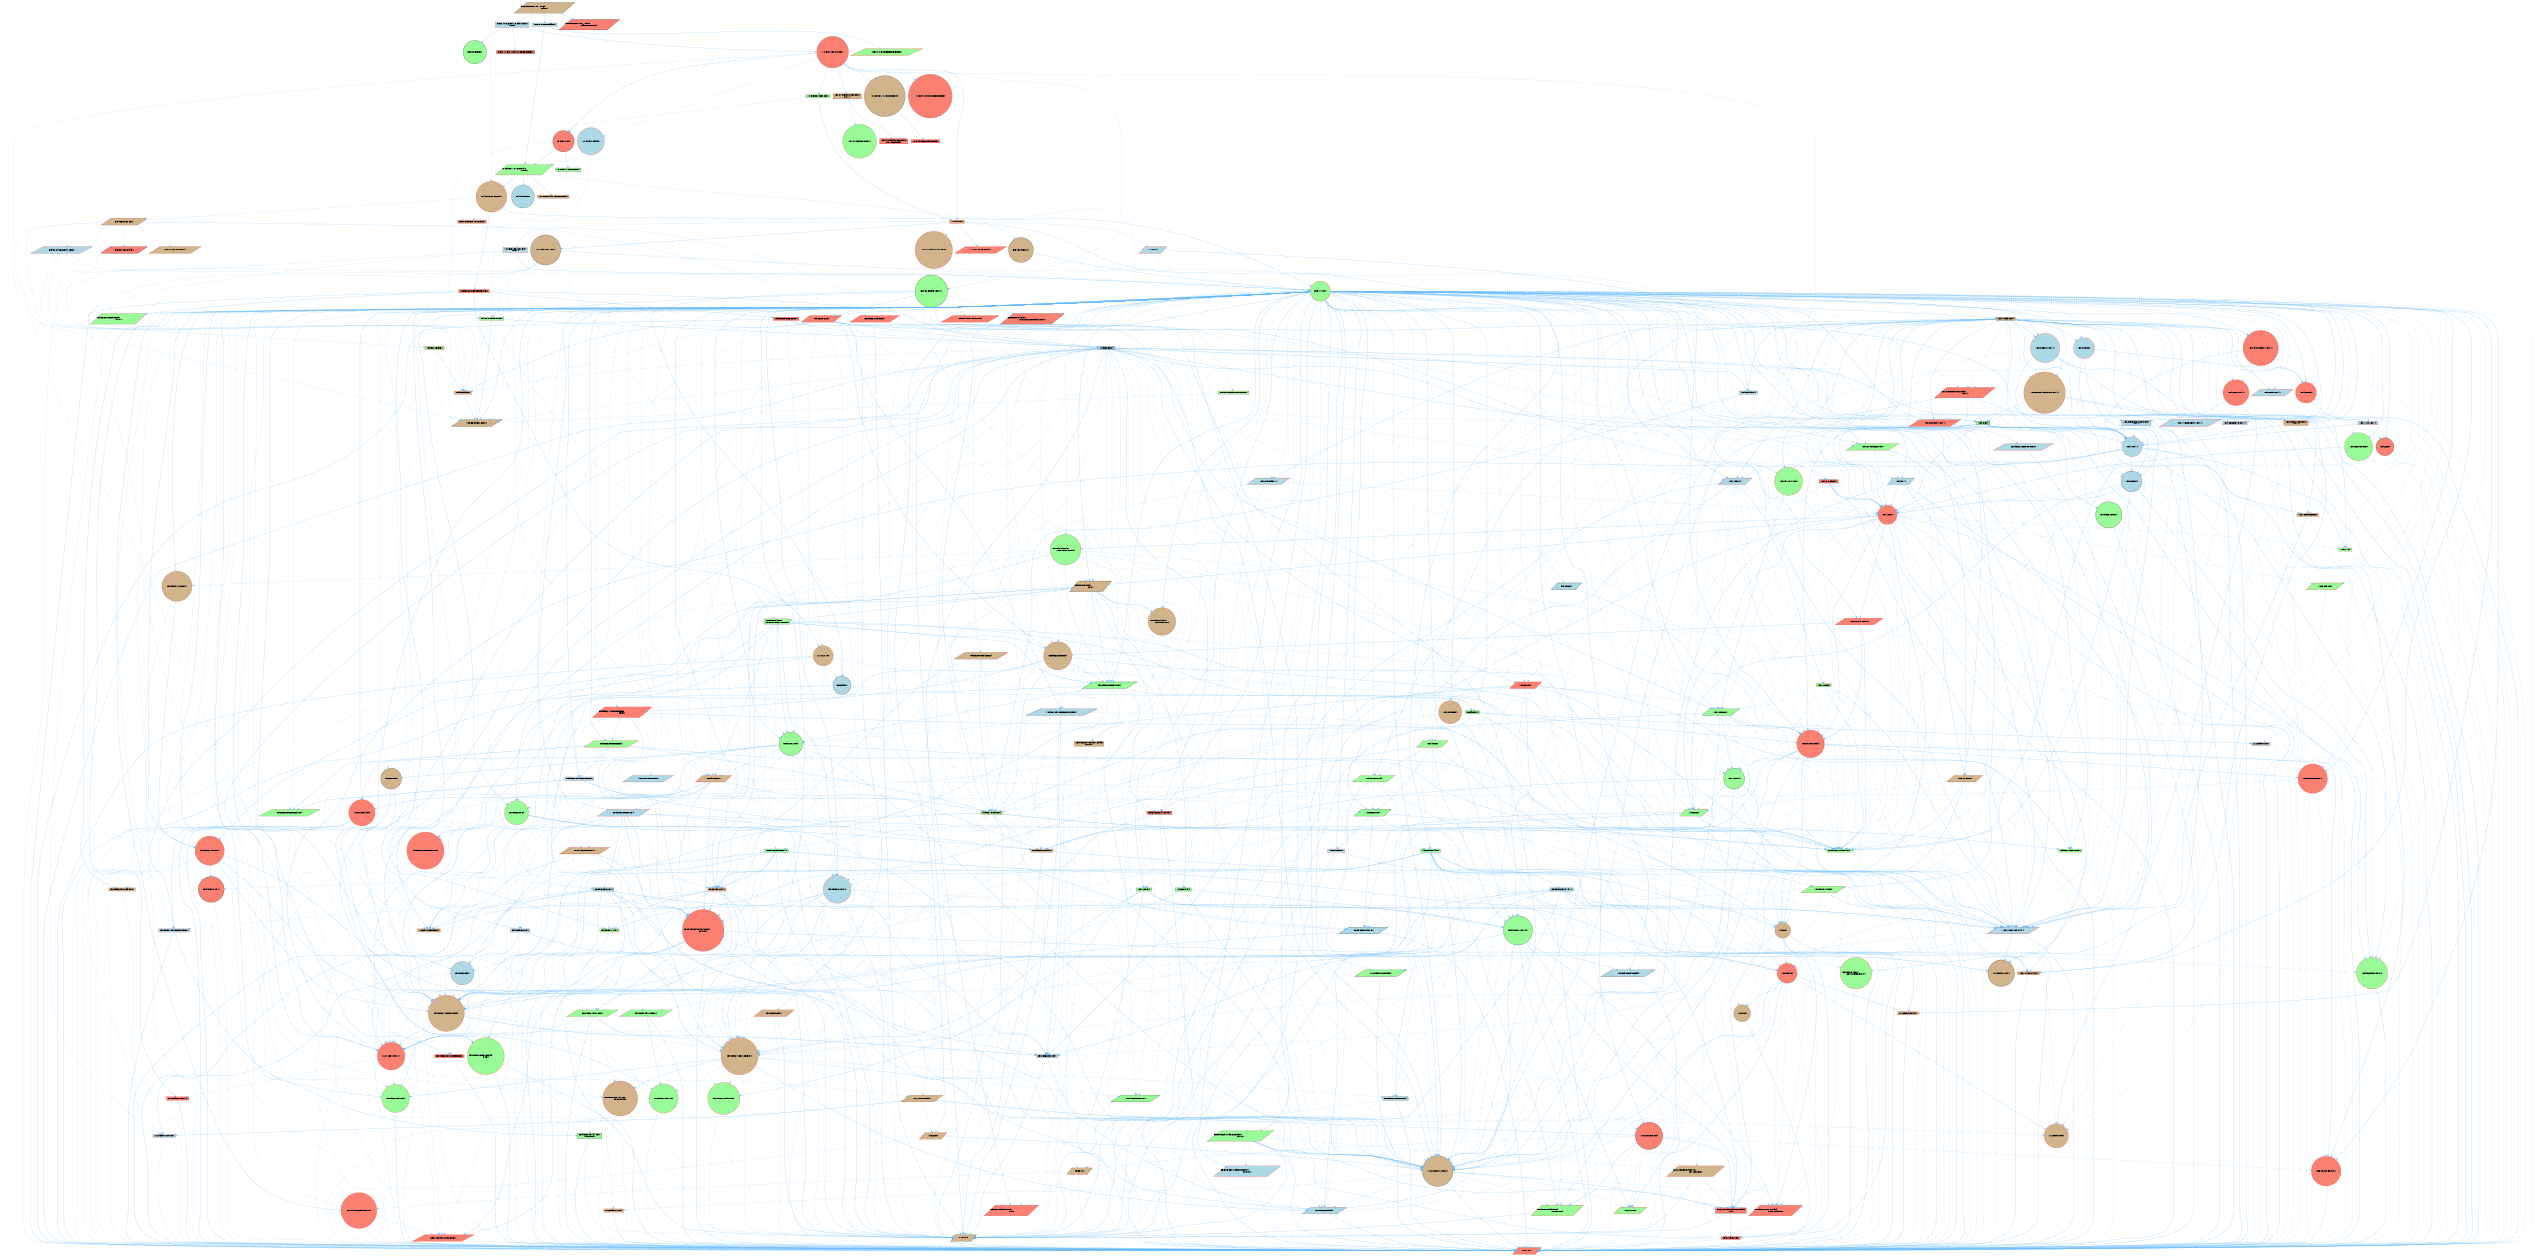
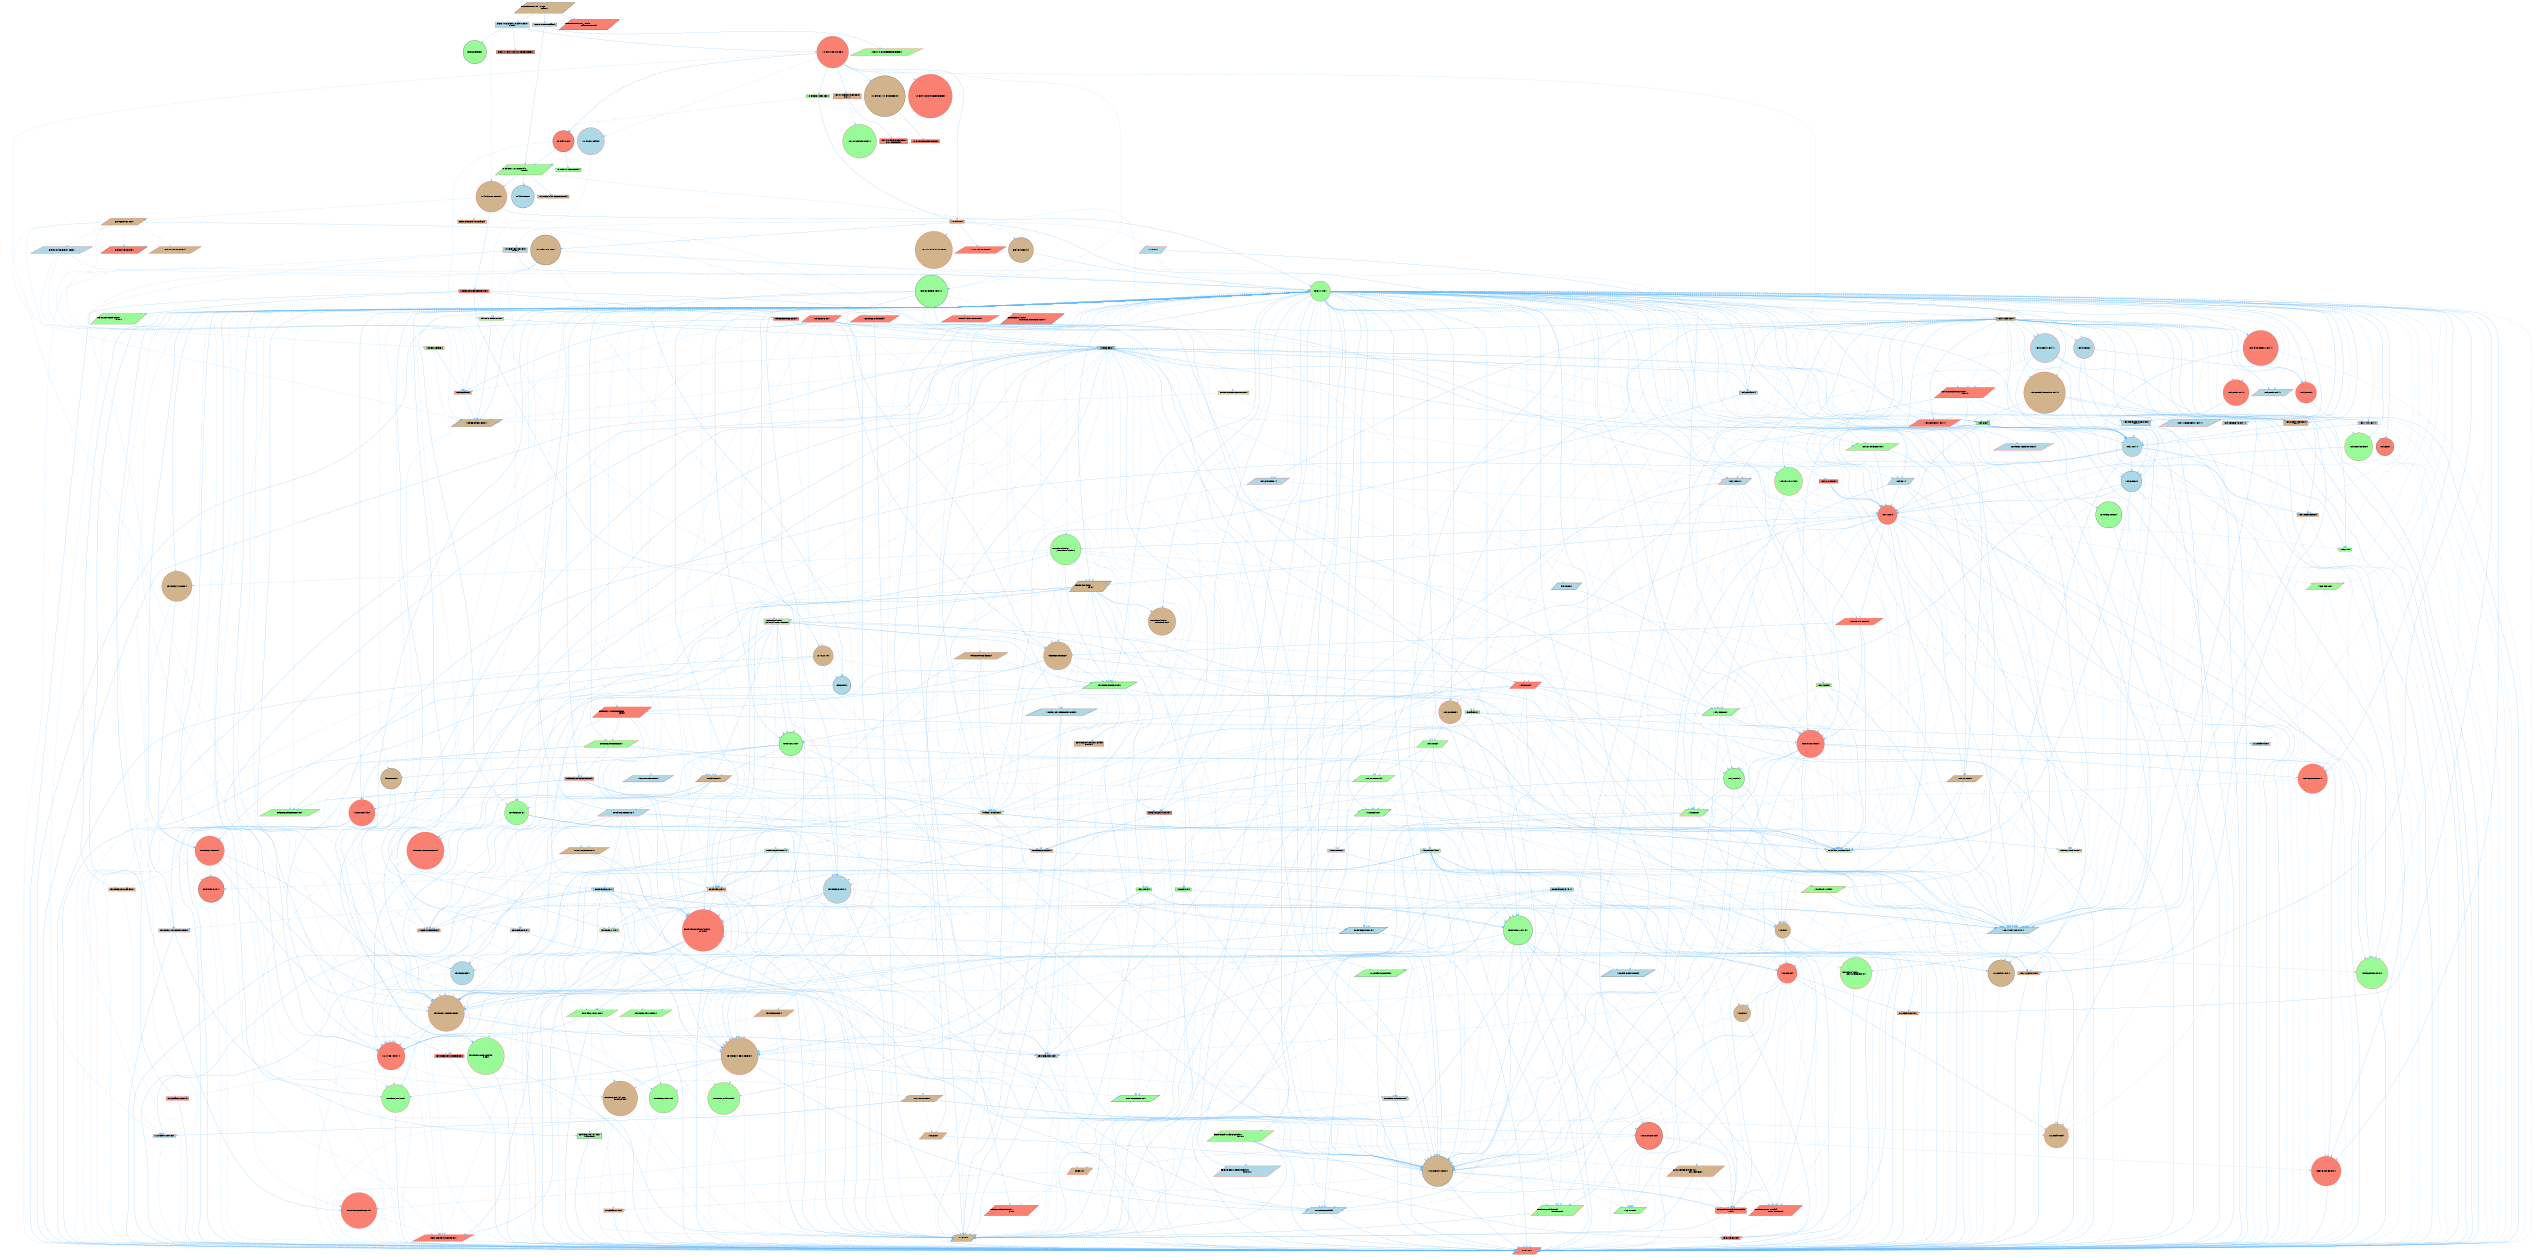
node "Delegates/IDelegateInstance.h": fillcolor lightblue -> salmon
